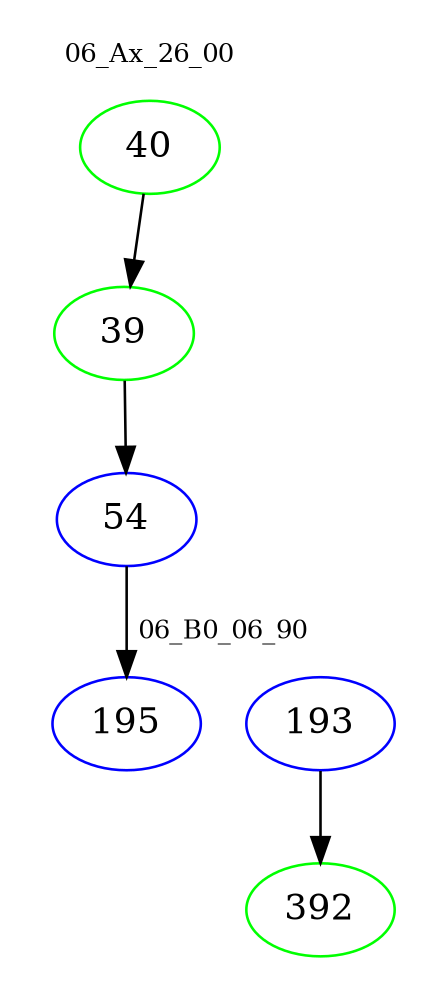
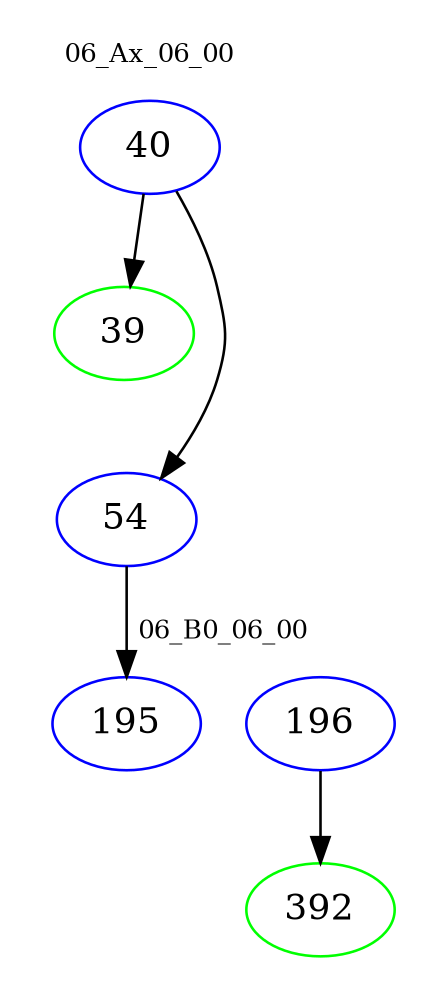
cluster "06_Ax_26_00": label "06_Ax_26_00" -> "06_Ax_06_00"
node "40": color green -> blue
edge "39" -> "54": now "40" -> "54"
cluster "06_B0_06_90": label "06_B0_06_90" -> "06_B0_06_00"
node "193": label "193" -> "196"
